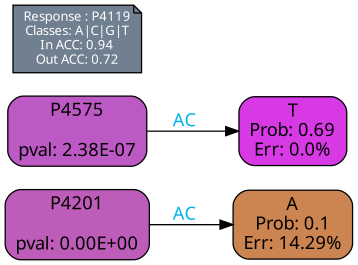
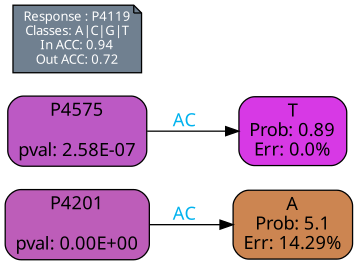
node "P4575 pval: 2.38E-07": label "P4575 pval: 2.38E-07" -> "P4575 pval: 2.58E-07"
node "T Prob: 0.69 Err: 0.0%": label "T Prob: 0.69 Err: 0.0%" -> "T Prob: 0.89 Err: 0.0%"
node "A Prob: 0.1 Err: 14.29%": label "A Prob: 0.1 Err: 14.29%" -> "A Prob: 5.1 Err: 14.29%"
